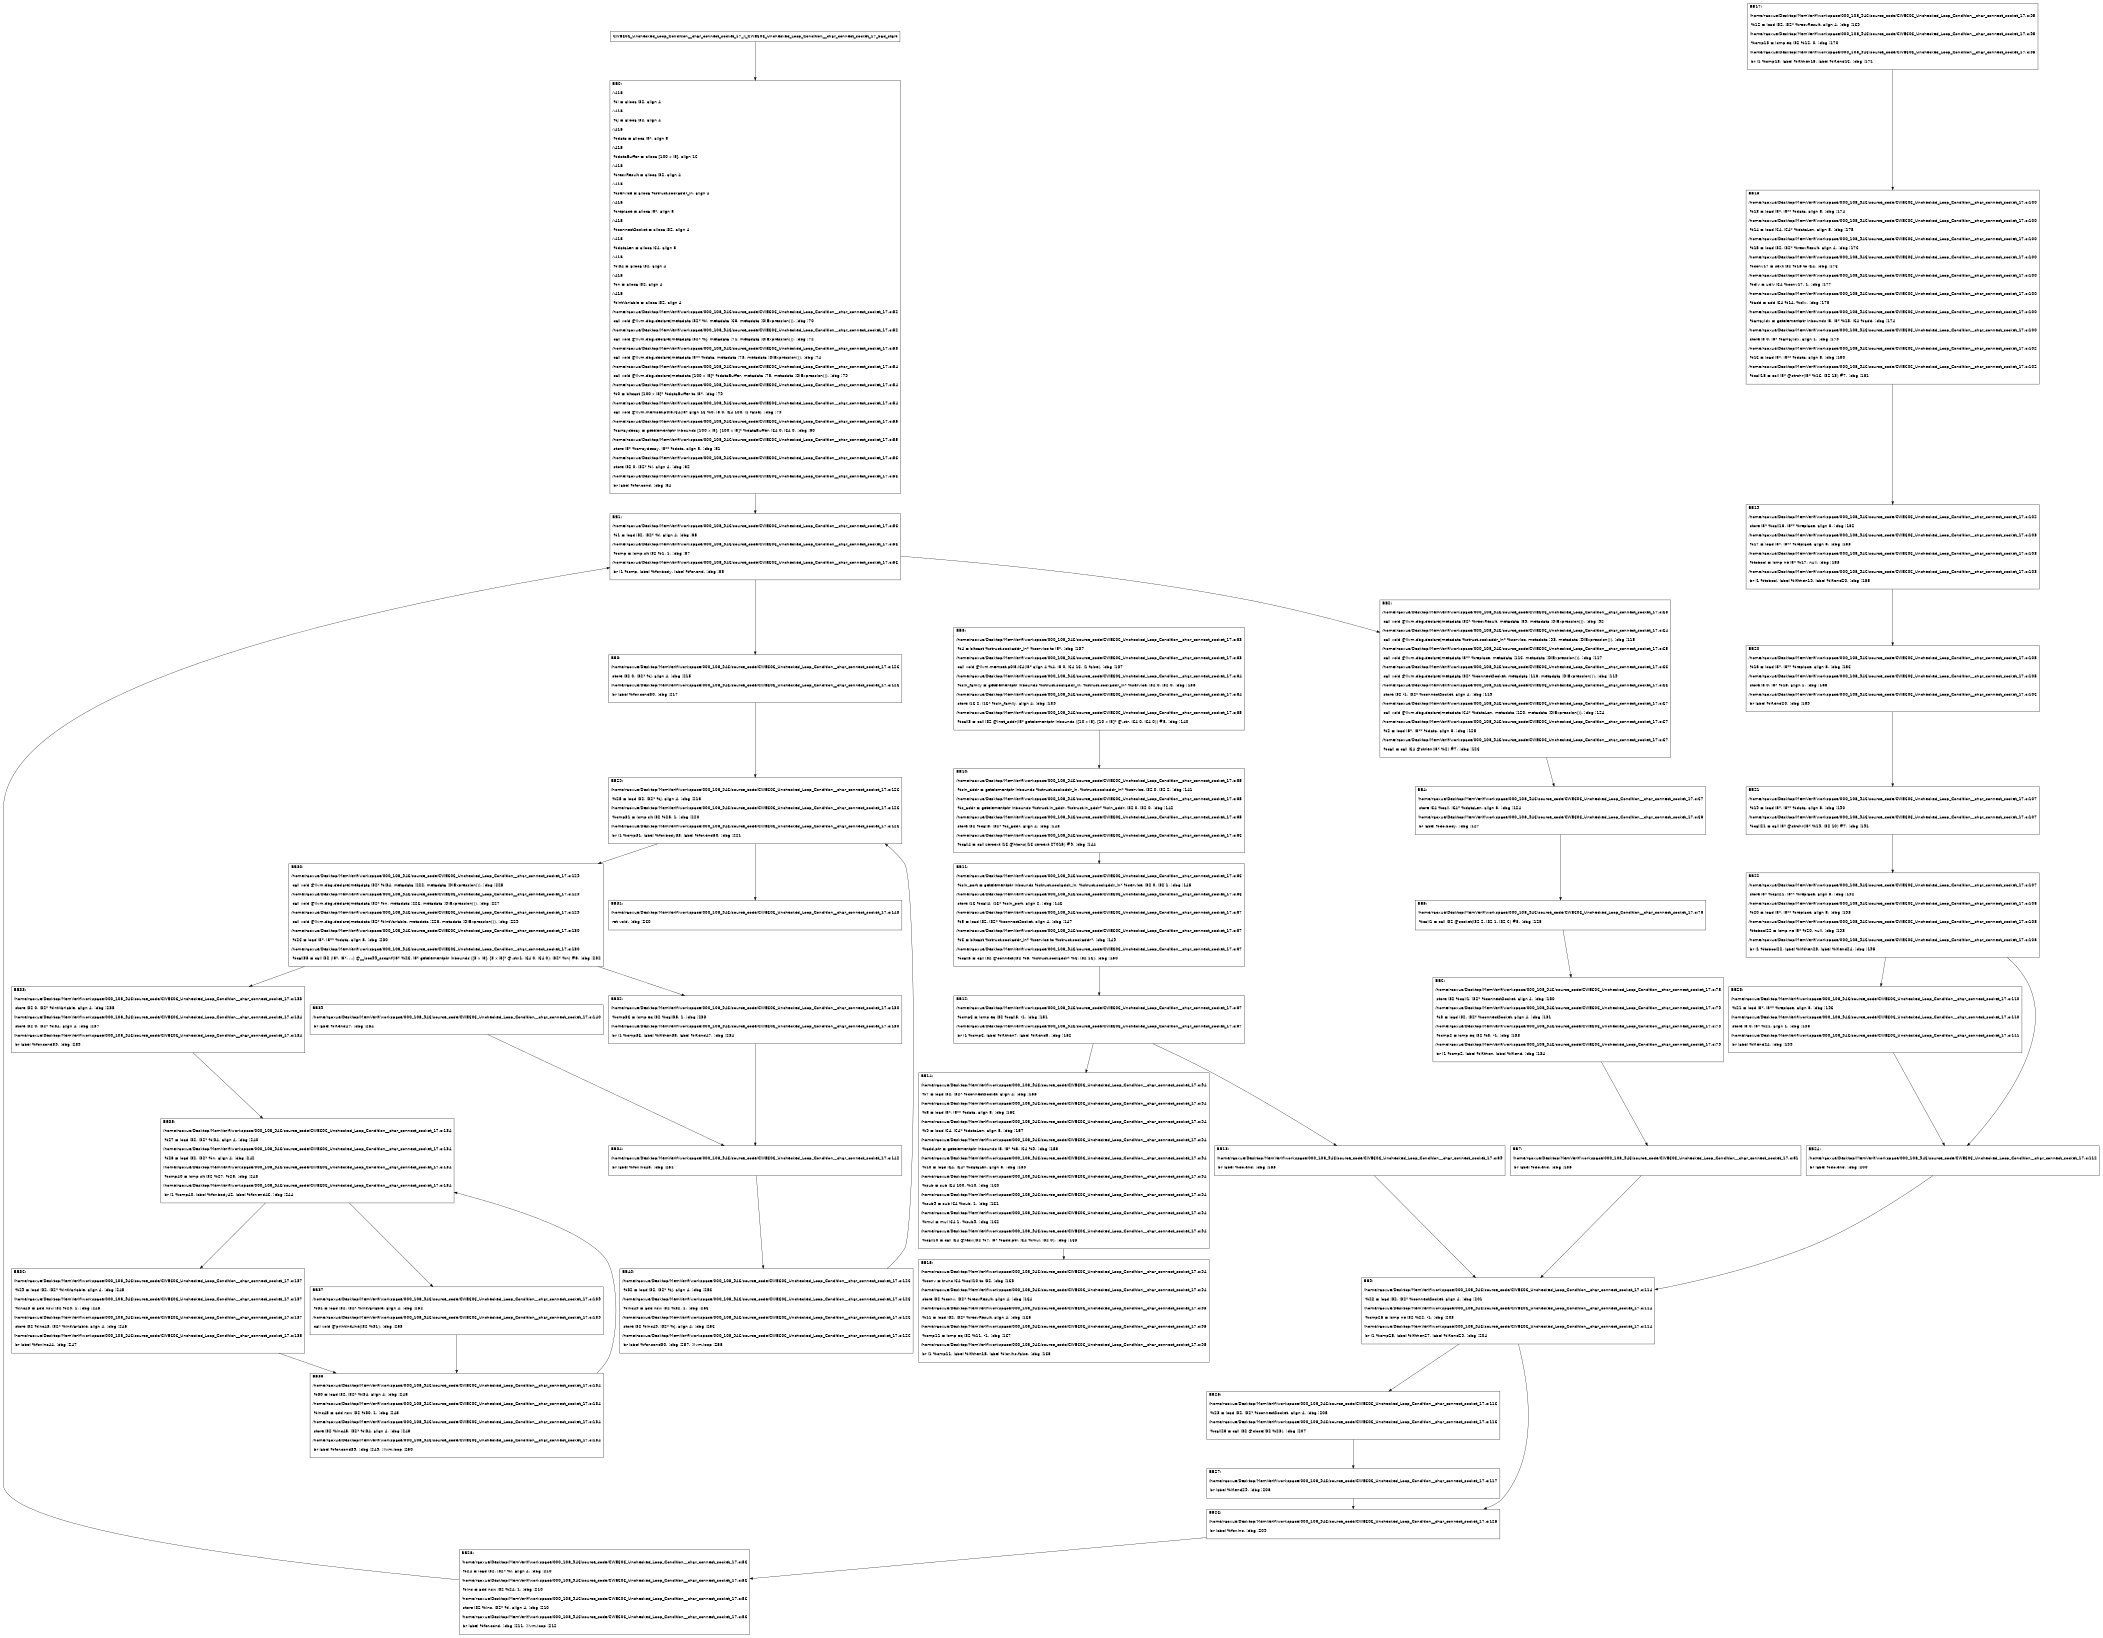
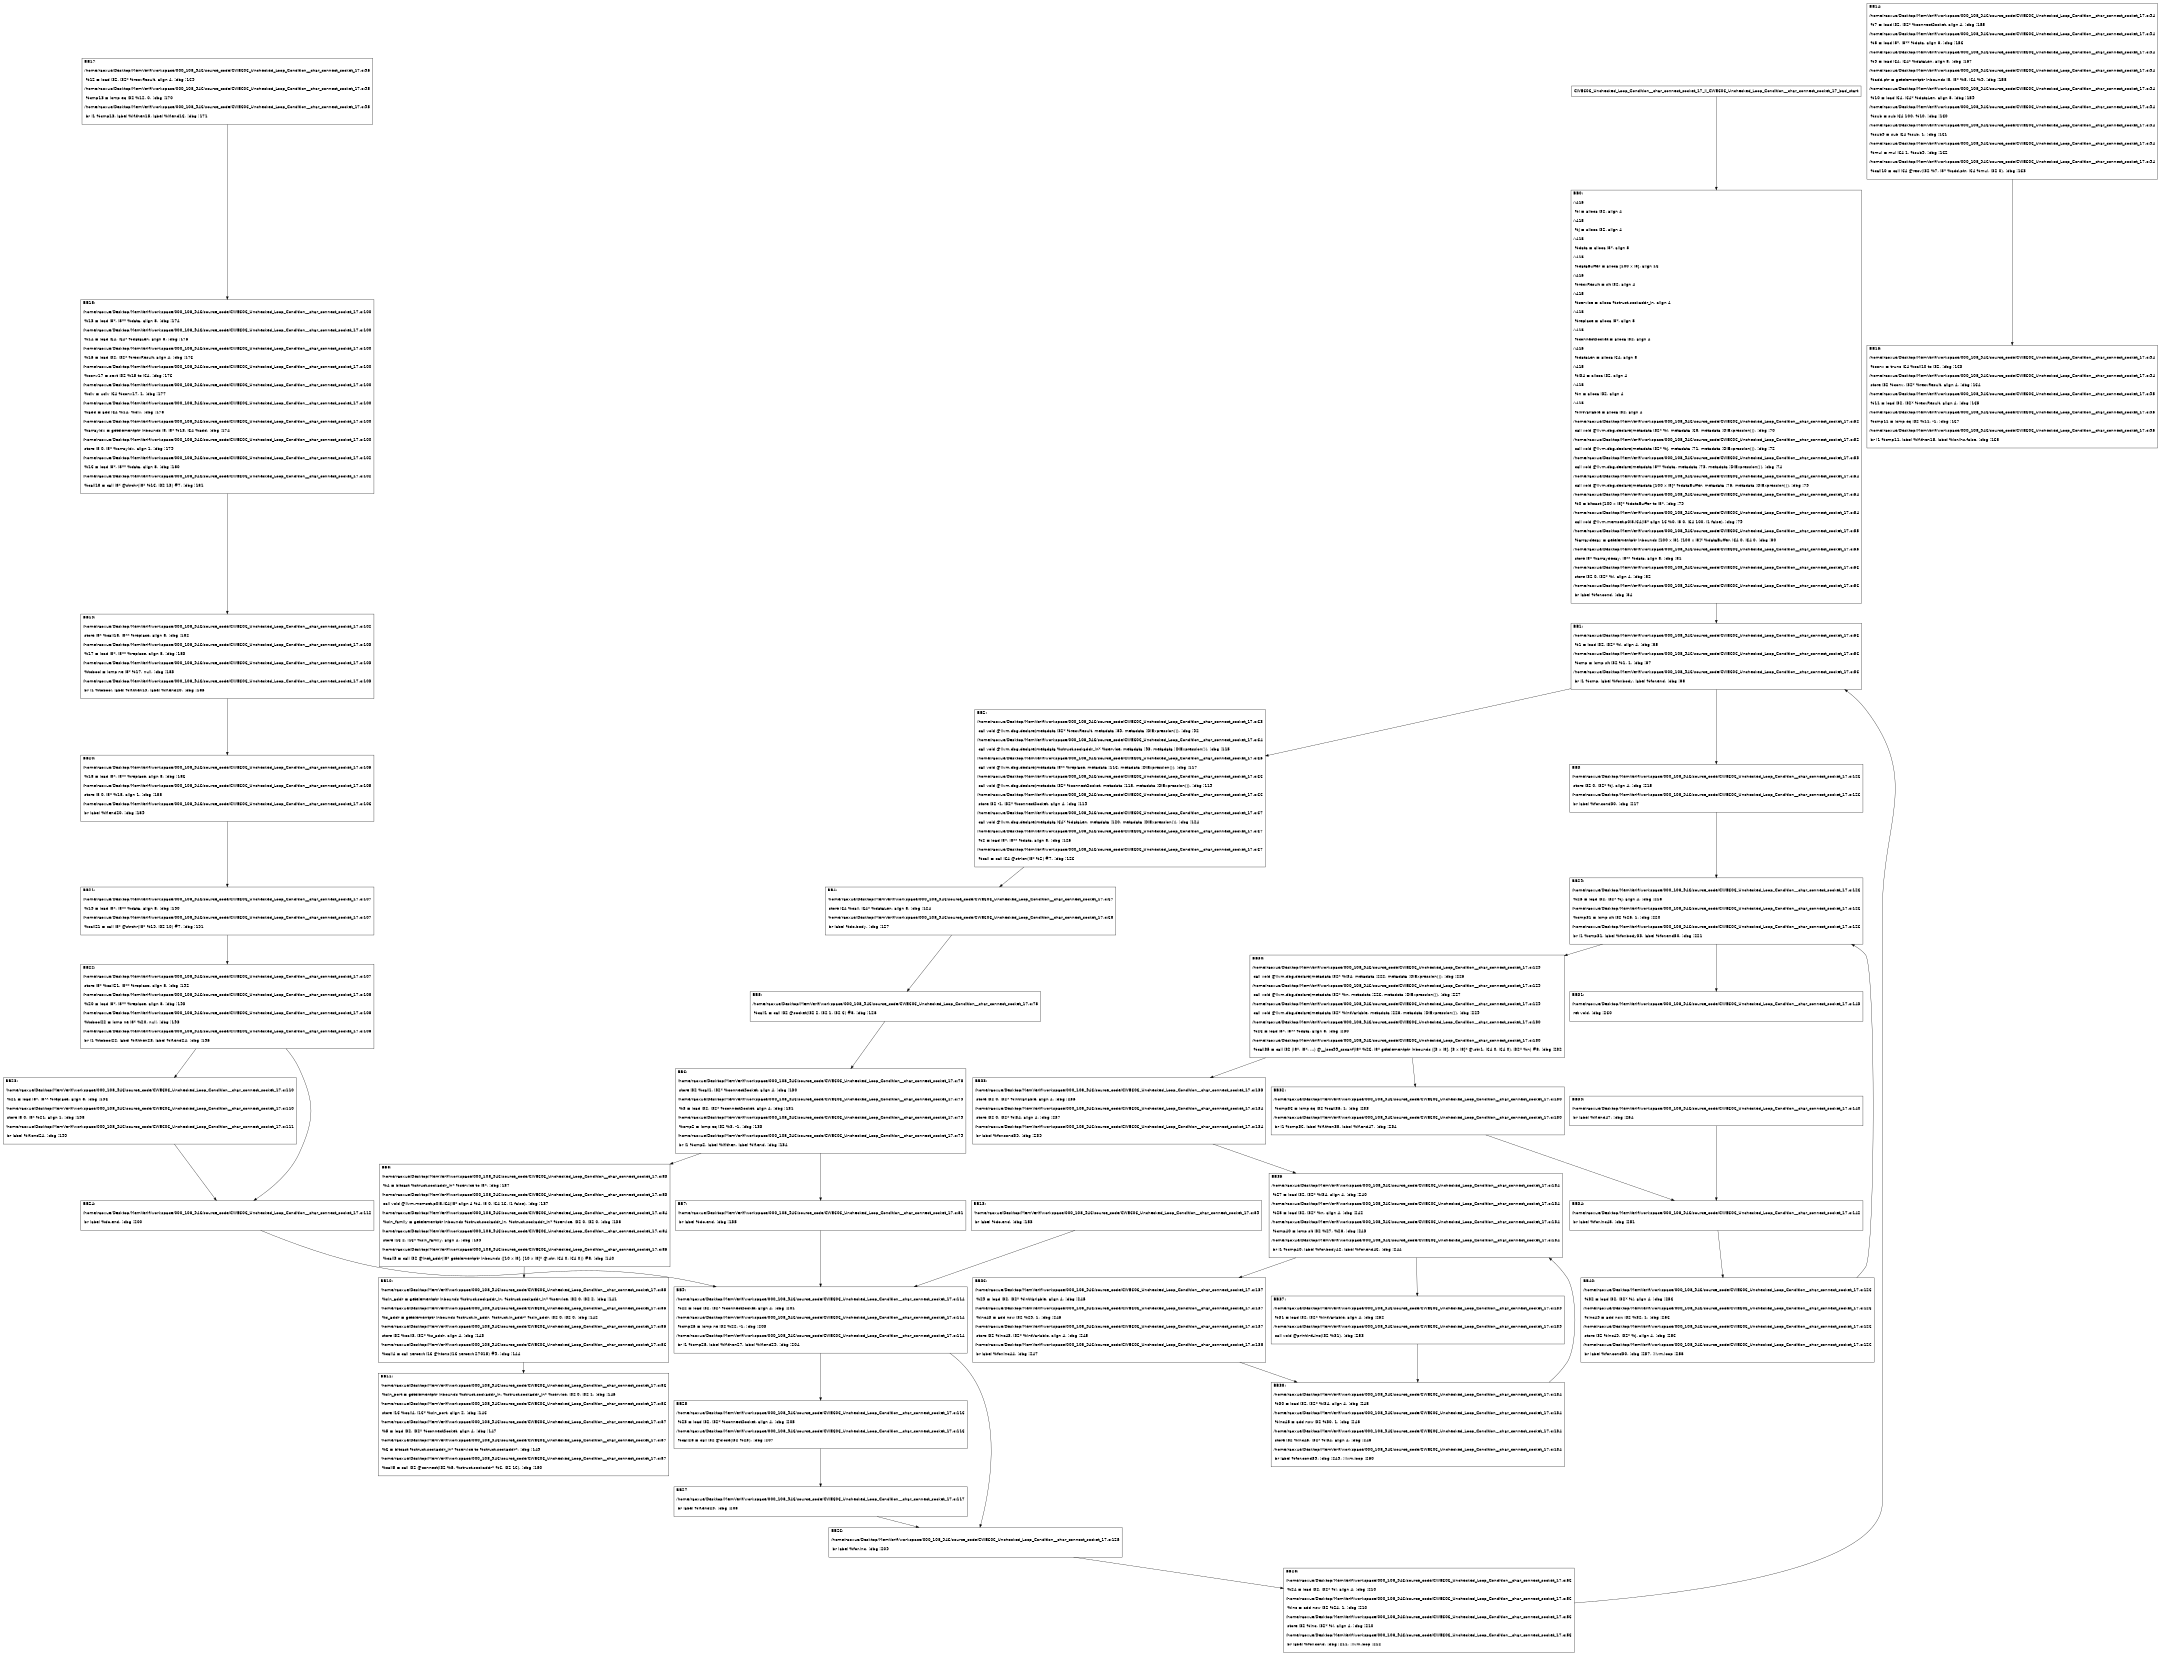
node "BB0:": text "%recvResult = alloca i32, align 4" -> "%recvResult = slt i32, align 4"
node "BB12:": removed
edge "BB6:" -> "BB8:": added
